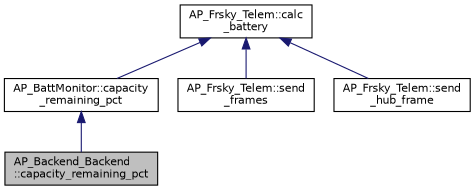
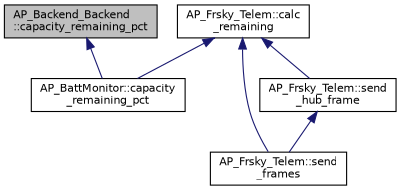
node "AP_Frsky_Telem::calc _battery": label "AP_Frsky_Telem::calc _battery" -> "AP_Frsky_Telem::calc _remaining"
edge "AP_Frsky_Telem::send _frames" -> "AP_Frsky_Telem::send _hub_frame": added
edge "AP_Backend_Backend ::capacity_remaining_pct" -> "AP_BattMonitor::capacity _remaining_pct": reversed
